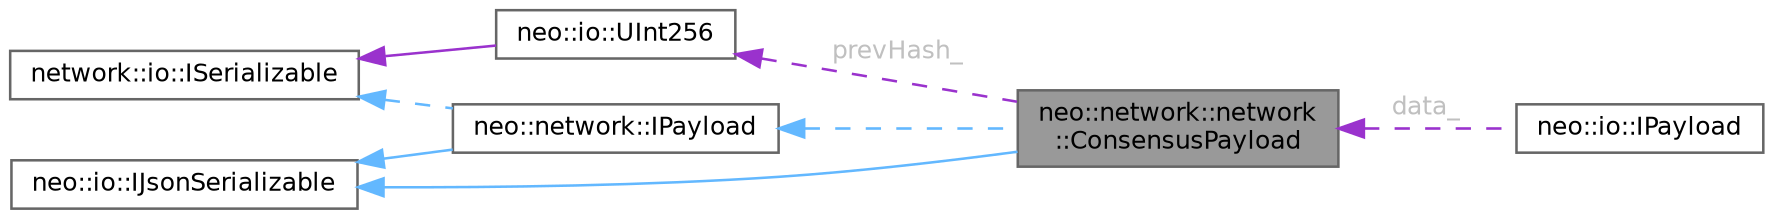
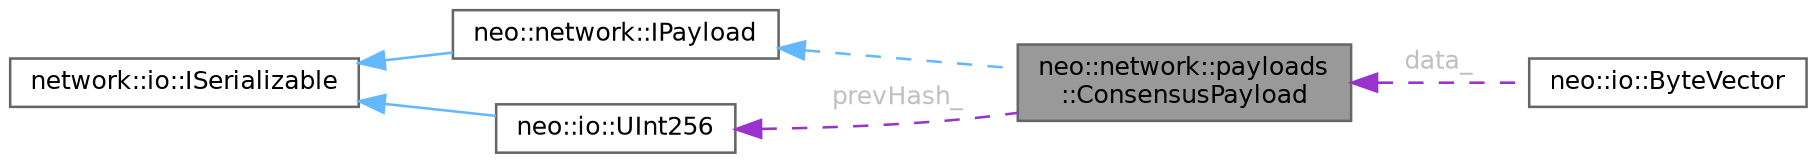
edge "neo::io::UInt256" -> "network::io::ISerializable": color darkorchid3 -> steelblue1
edge "neo::network::IPayload" -> "network::io::ISerializable": style dashed -> solid
node "neo::network::network ::ConsensusPayload": label "neo::network::network ::ConsensusPayload" -> "neo::network::payloads ::ConsensusPayload"
node "neo::io::IPayload": label "neo::io::IPayload" -> "neo::io::ByteVector"
node "neo::io::IJsonSerializable": removed
